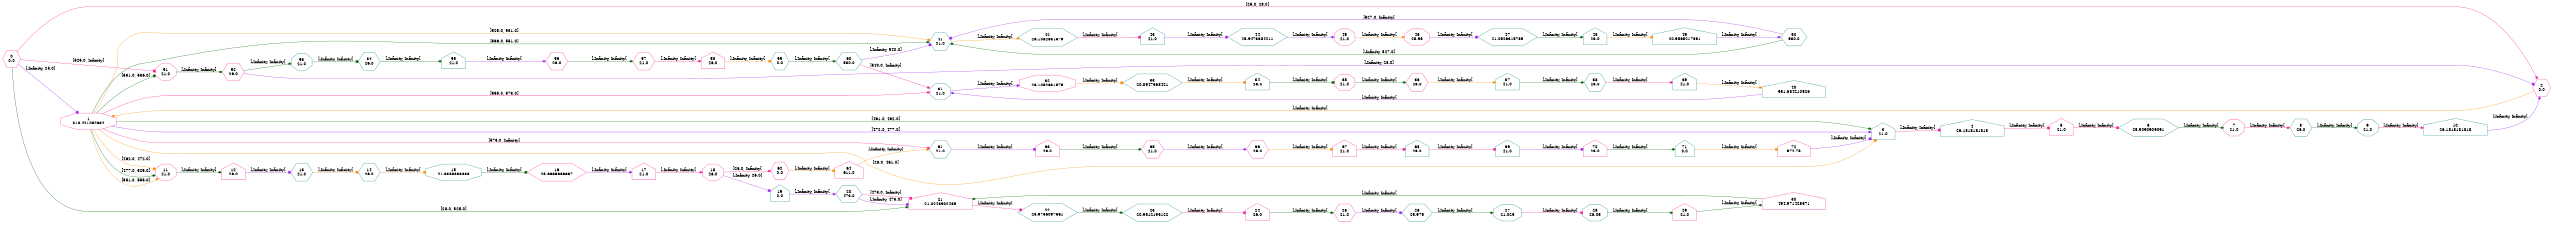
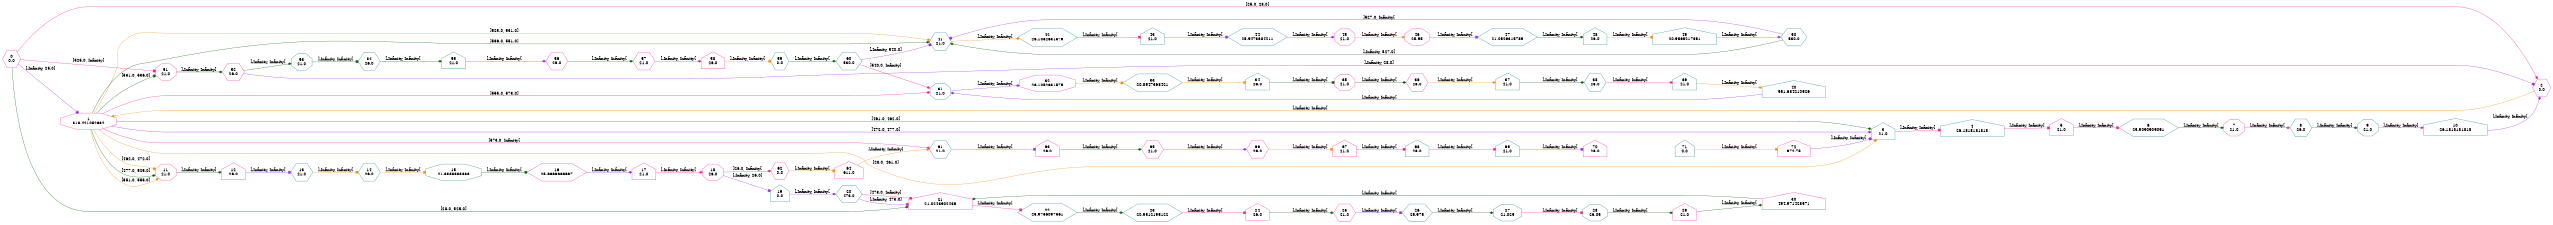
edge "70 26.0" -> "71 0.0": removed, label "]-Infinity, Infinity["
